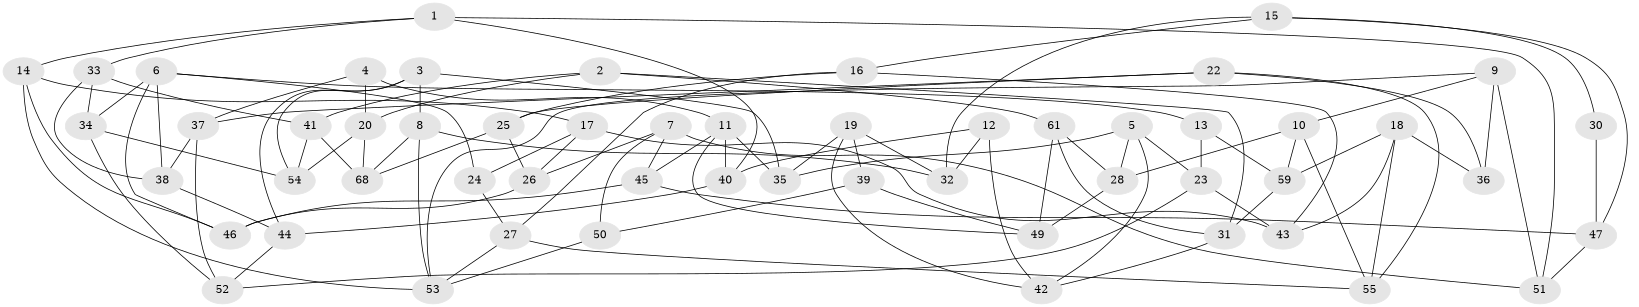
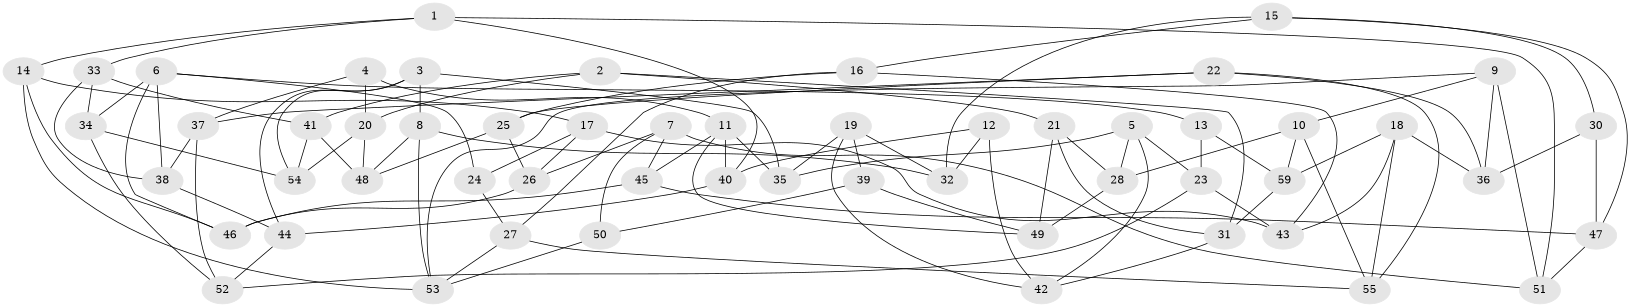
node "61": label "61" -> "21"
edge "30" -- "36": added
node "68": label "68" -> "48"
